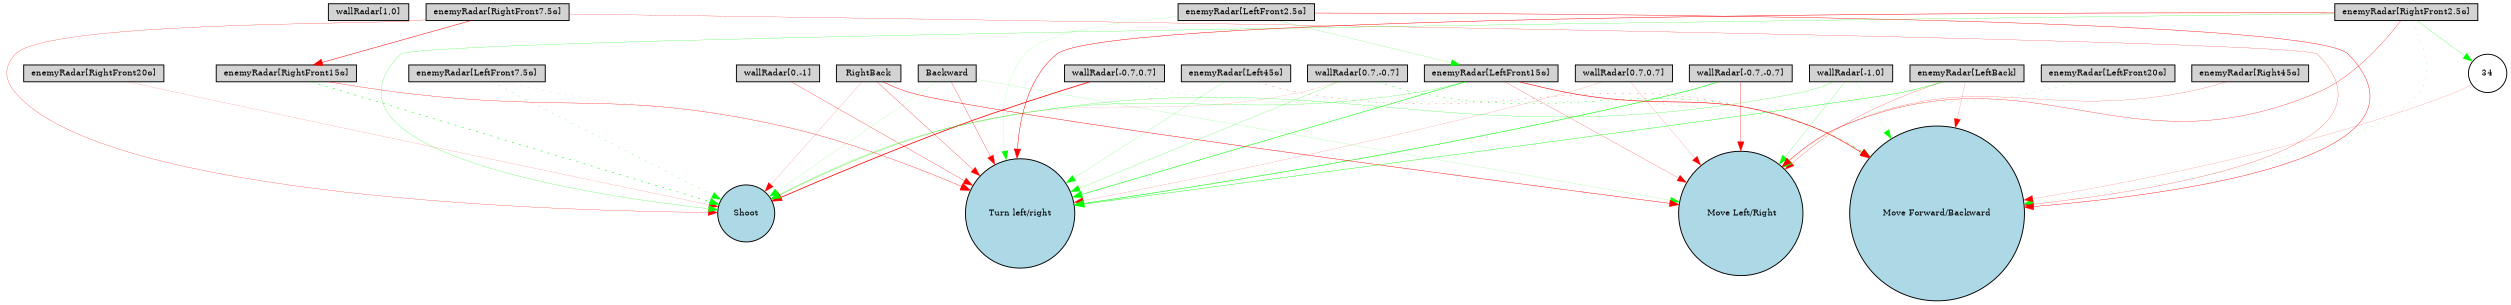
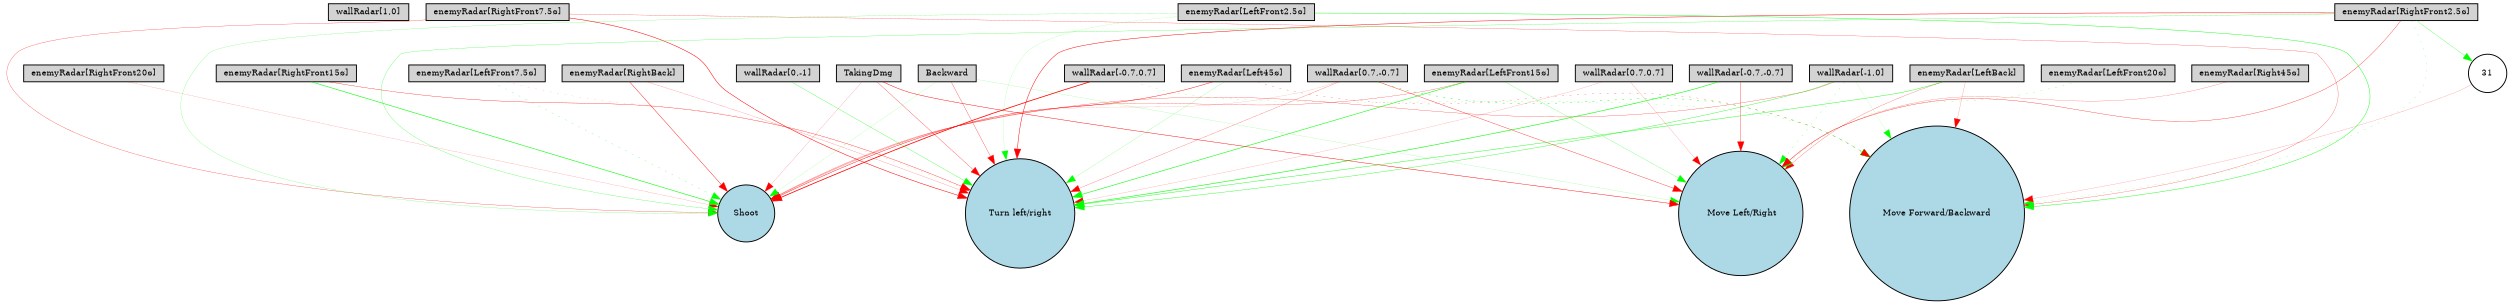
edge "enemyRadar[LeftFront2.5ø]" -> "Move Forward/Backward": color red -> green
edge "enemyRadar[RightFront7.5ø]" -> "enemyRadar[RightFront15ø]": now "enemyRadar[RightFront7.5ø]" -> "Turn left/right"
edge "enemyRadar[LeftFront2.5ø]" -> "enemyRadar[LeftFront15ø]": now "enemyRadar[LeftFront2.5ø]" -> "Shoot"
node "enemyRadar[RightBack]": added
node "RightBack": label "RightBack" -> "TakingDmg"
node "34": label "34" -> "31"
edge "enemyRadar[LeftFront15ø]" -> "Move Forward/Backward": removed
edge "enemyRadar[LeftFront15ø]" -> "Shoot": color green -> red
edge "wallRadar[-1,0]" -> "Shoot": color green -> red
edge "enemyRadar[Left45ø]" -> "Shoot": added
edge "wallRadar[-1,0]" -> "Move Left/Right": style solid -> dotted
edge "enemyRadar[LeftFront15ø]" -> "Move Left/Right": color red -> green
edge "wallRadar[0,-1]" -> "Turn left/right": color red -> green
edge "wallRadar[0.7,-0.7]" -> "Turn left/right": color green -> red
edge "wallRadar[0.7,-0.7]" -> "Move Left/Right": added
edge "enemyRadar[RightFront15ø]" -> "Shoot": style dotted -> solid
edge "wallRadar[-1,0]" -> "Turn left/right": added
